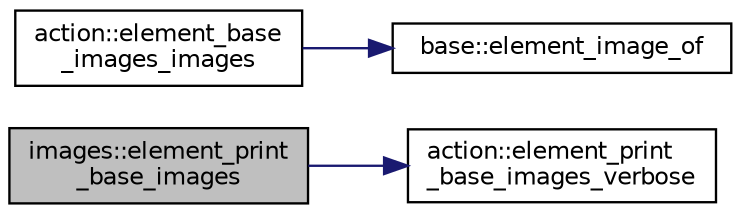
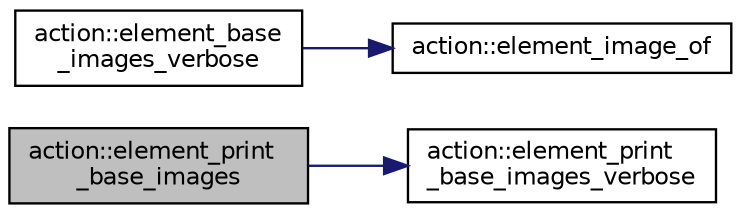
node "action::element_base _images_images": label "action::element_base _images_images" -> "action::element_base _images_verbose"
node "base::element_image_of": label "base::element_image_of" -> "action::element_image_of"
node "images::element_print _base_images": label "images::element_print _base_images" -> "action::element_print _base_images"
